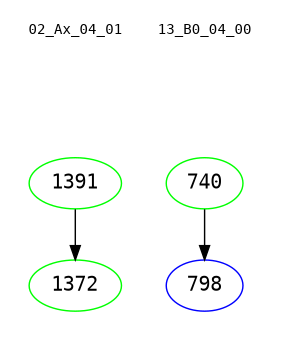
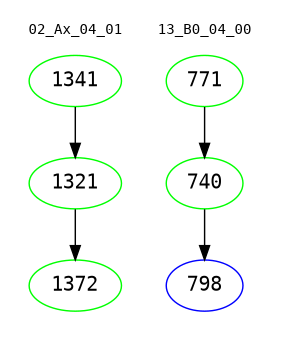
node "1341": added
node "771": added
node "1391": label "1391" -> "1321"
